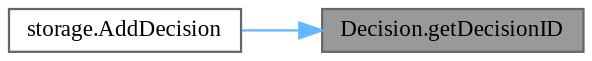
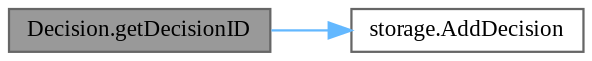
edge "storage.AddDecision" -> "Decision.getDecisionID": reversed
